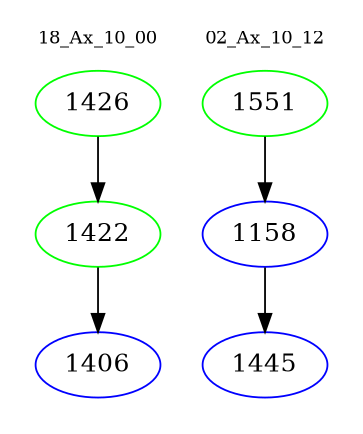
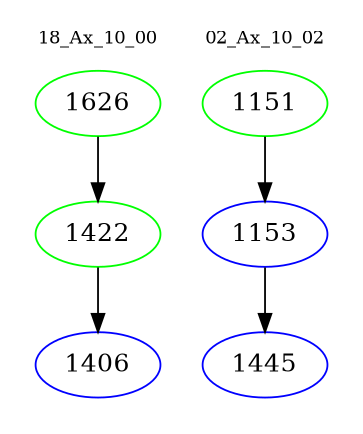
cluster "02_Ax_10_12": label "02_Ax_10_12" -> "02_Ax_10_02"
node "1426": label "1426" -> "1626"
node "1551": label "1551" -> "1151"
node "1158": label "1158" -> "1153"
